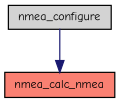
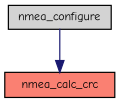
node "nmea_calc_nmea": label "nmea_calc_nmea" -> "nmea_calc_crc"
